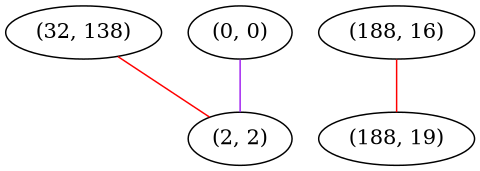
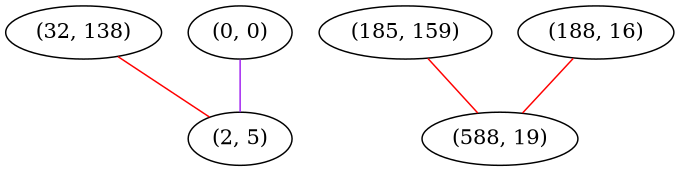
node "(185, 159)": added
node "(2, 2)": label "(2, 2)" -> "(2, 5)"
node "(188, 19)": label "(188, 19)" -> "(588, 19)"
